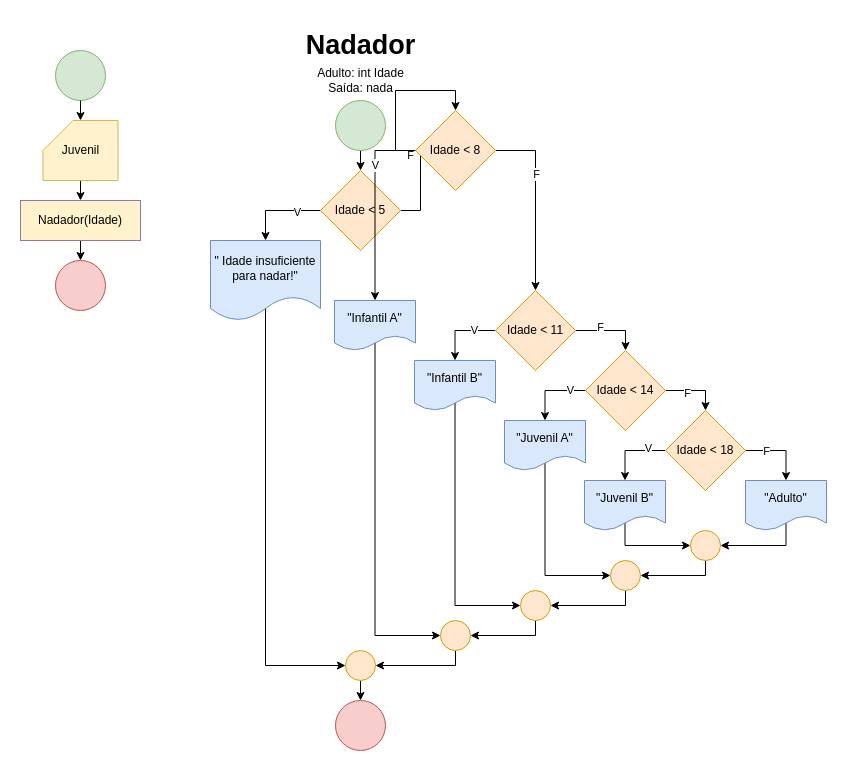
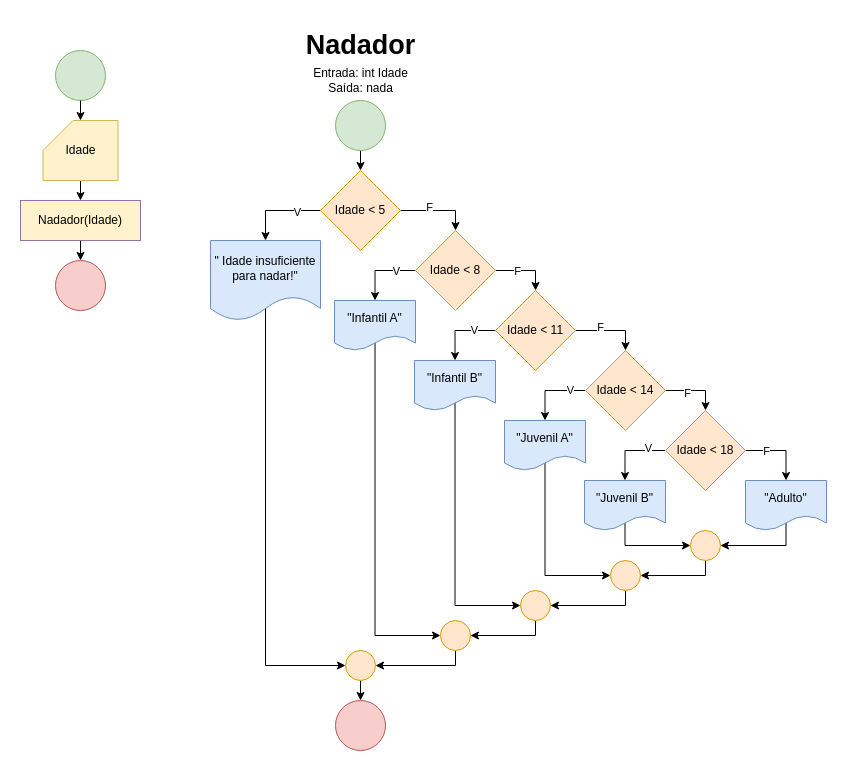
node "Adulto: int Idade Saída: nada": label "Adulto: int Idade Saída: nada" -> "Entrada: int Idade Saída: nada"
node "Juvenil": label "Juvenil" -> "Idade"
node "Idade < 8": moved (456, 151) -> (456, 271)
